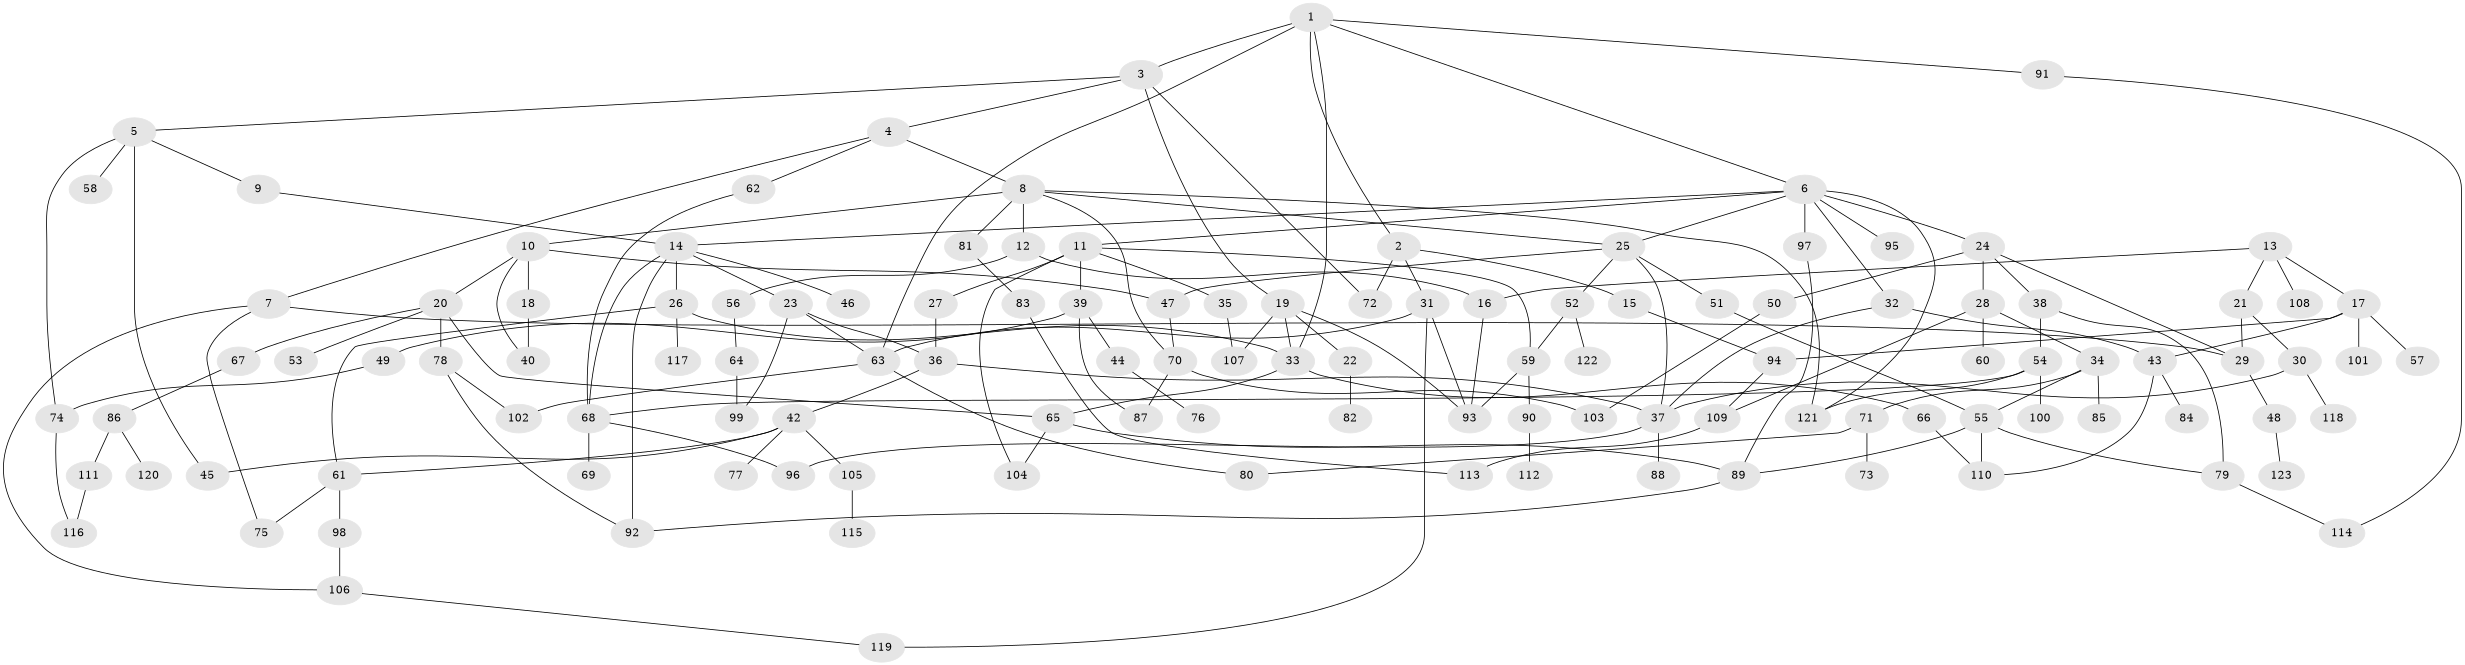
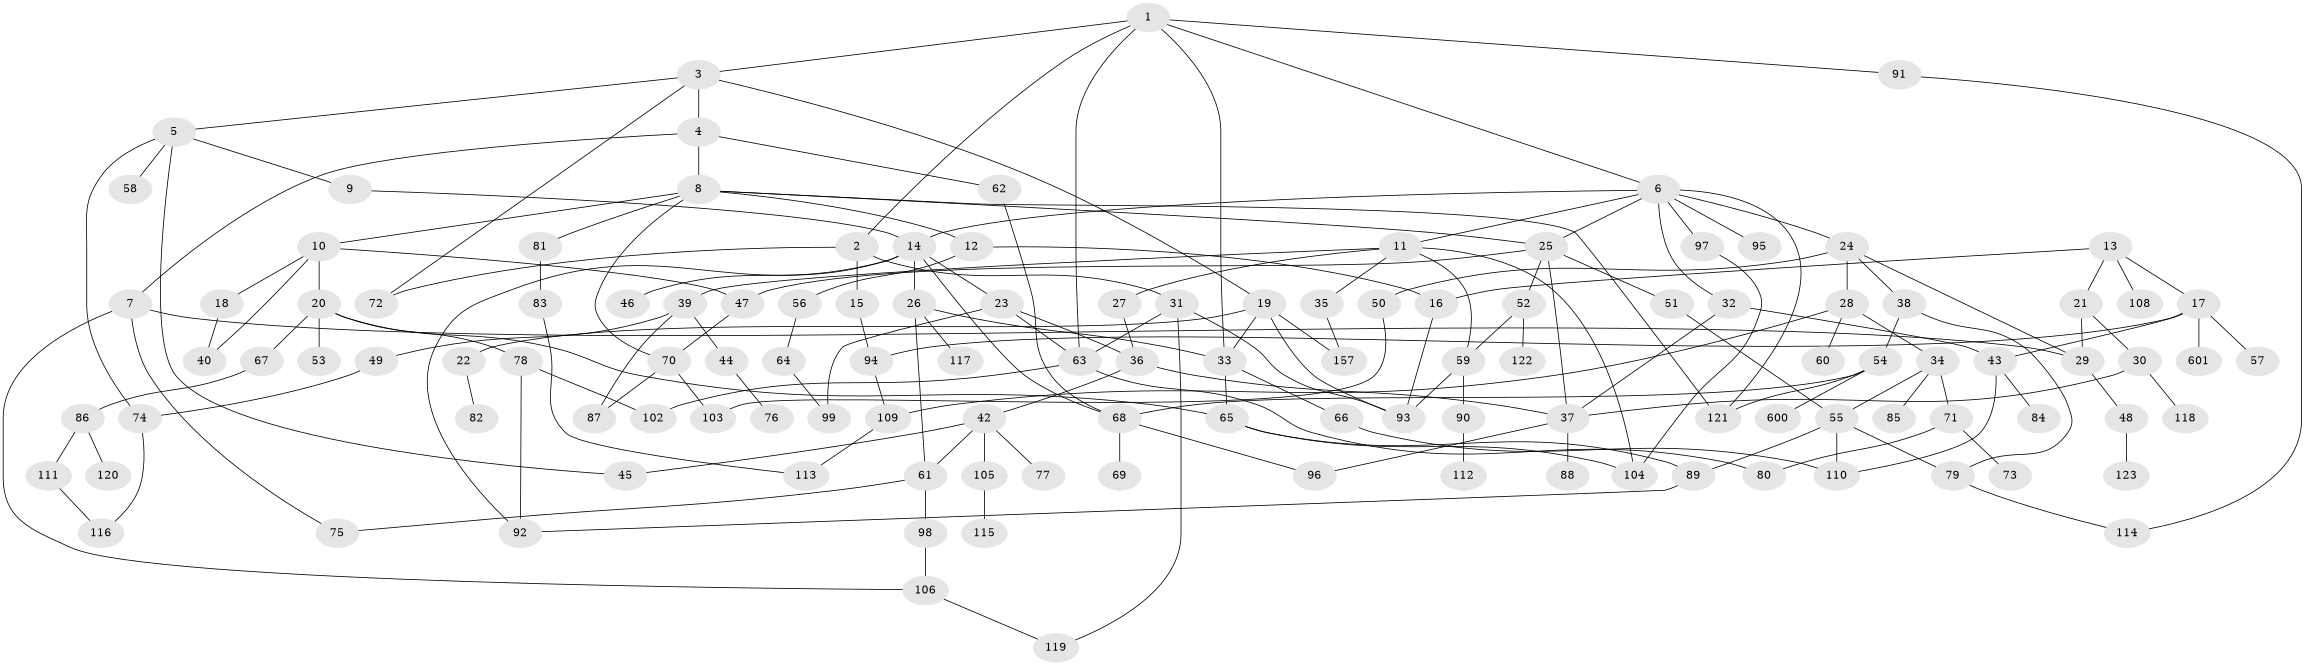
node "107": label "107" -> "157"
node "101": label "101" -> "601"
edge "97" -- "89": now "97" -- "104"
node "100": label "100" -> "600"
